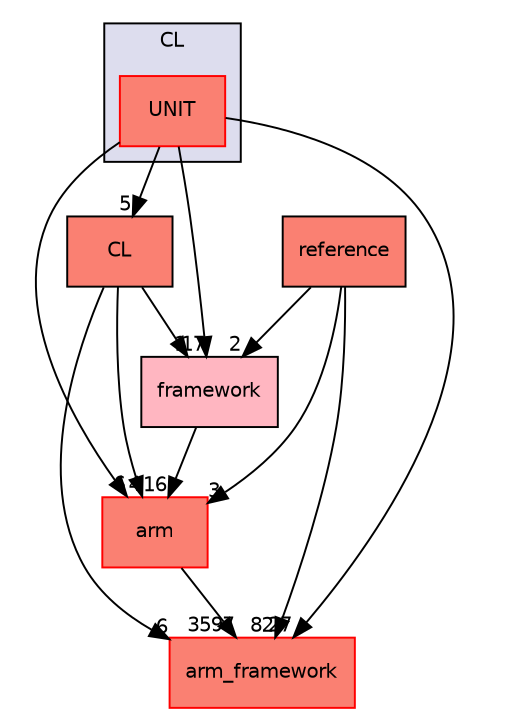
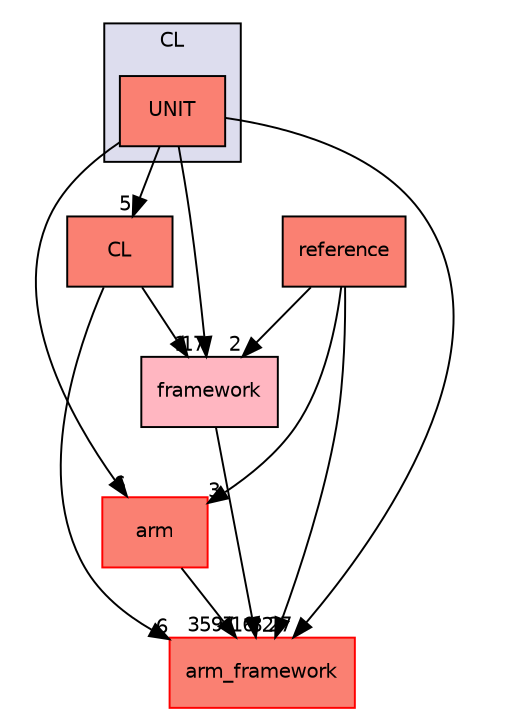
node "UNIT": color red -> black
edge "CL" -> "arm": removed
edge "framework" -> "arm": now "framework" -> "arm_framework"
